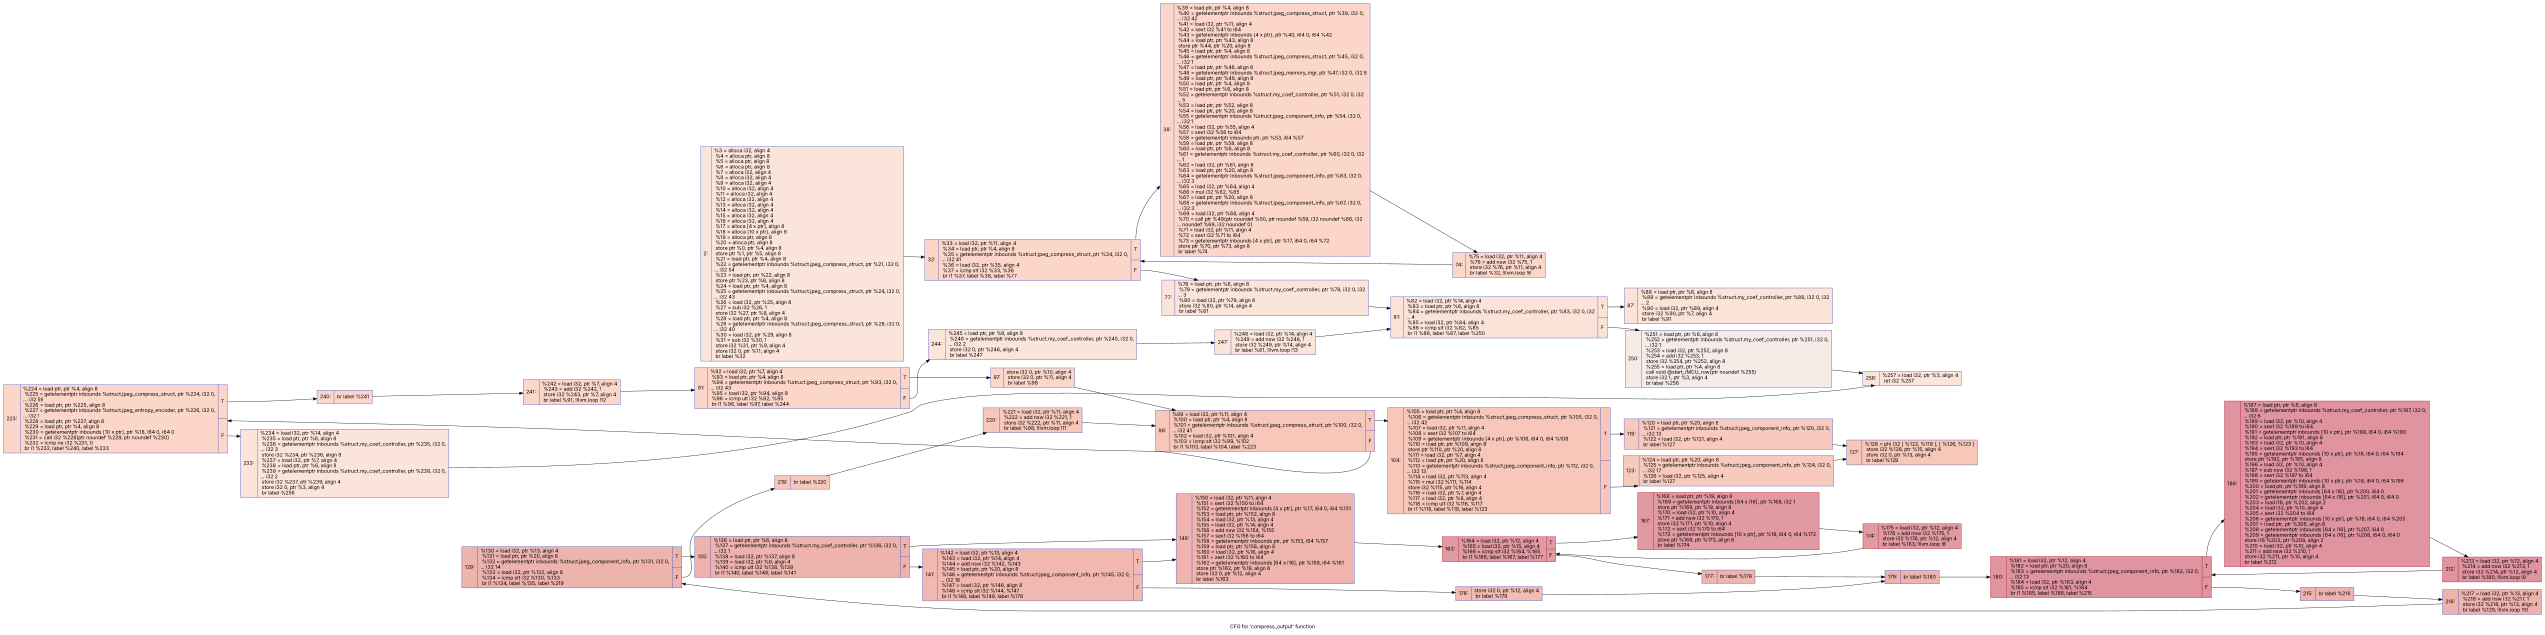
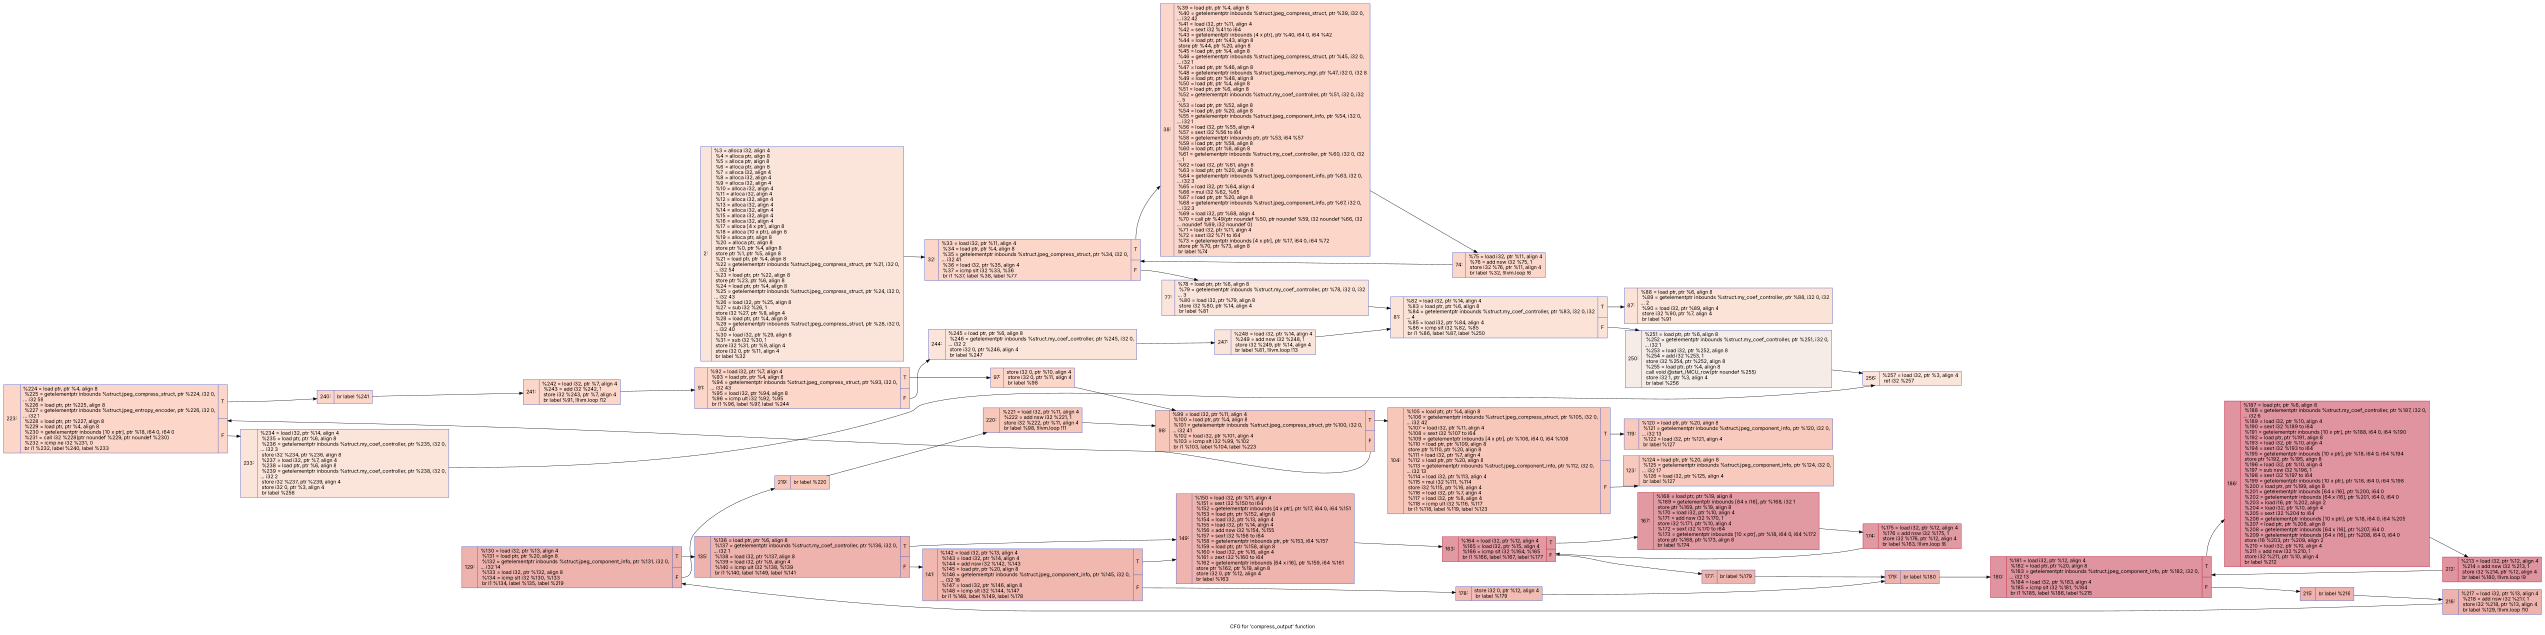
node "127:": removed
